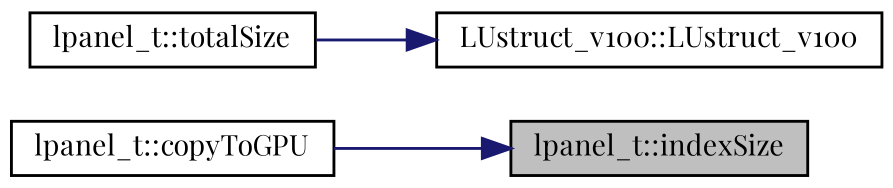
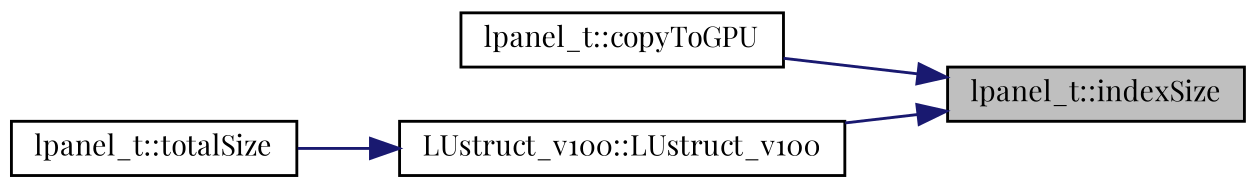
edge "LUstruct_v100::LUstruct_v100" -> "lpanel_t::indexSize": added
